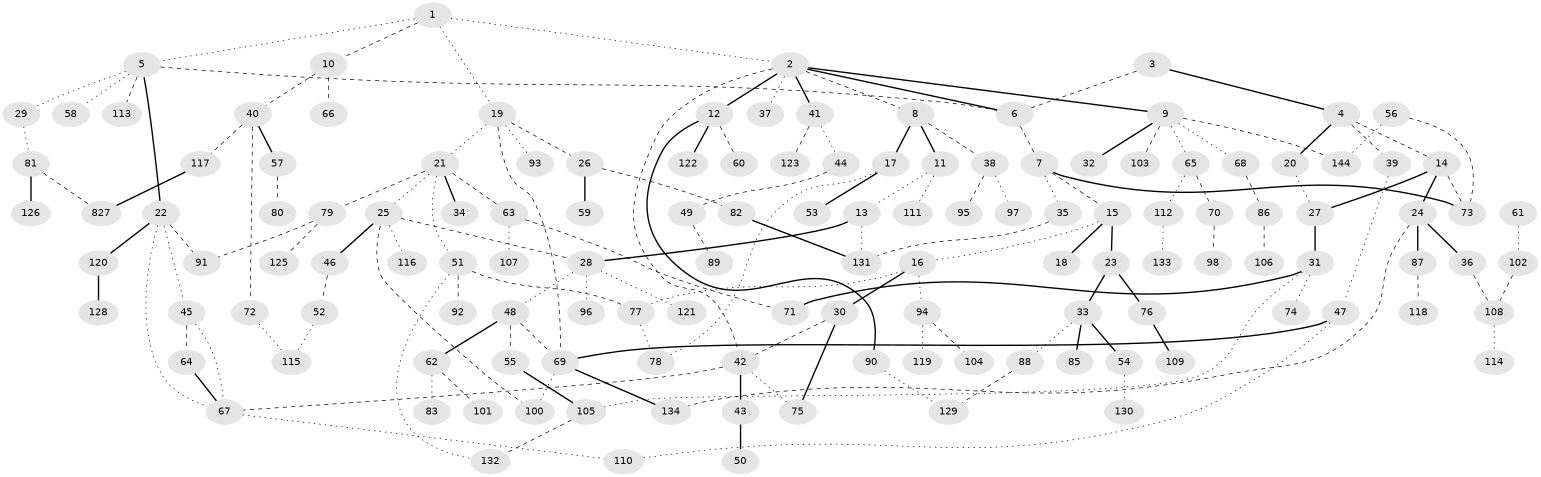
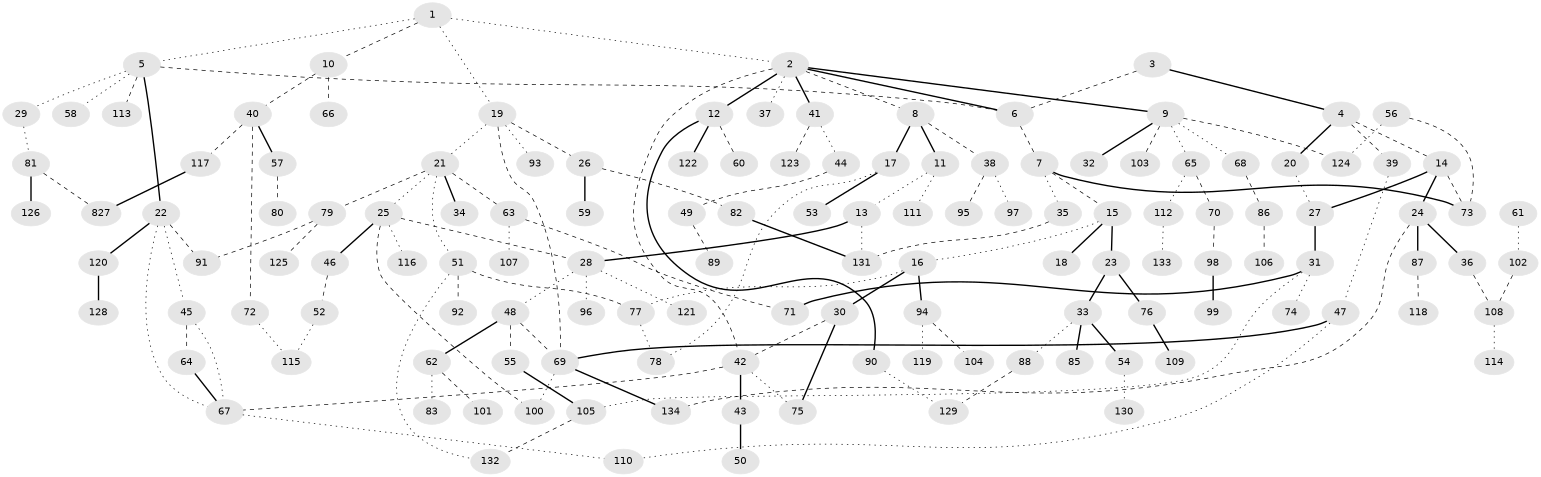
node "144": label "144" -> "124"
edge "16" -- "94": style dotted -> bold
node "99": added
